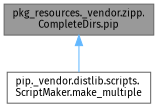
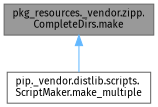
node "pkg_resources._vendor.zipp. CompleteDirs.pip": label "pkg_resources._vendor.zipp. CompleteDirs.pip" -> "pkg_resources._vendor.zipp. CompleteDirs.make"
